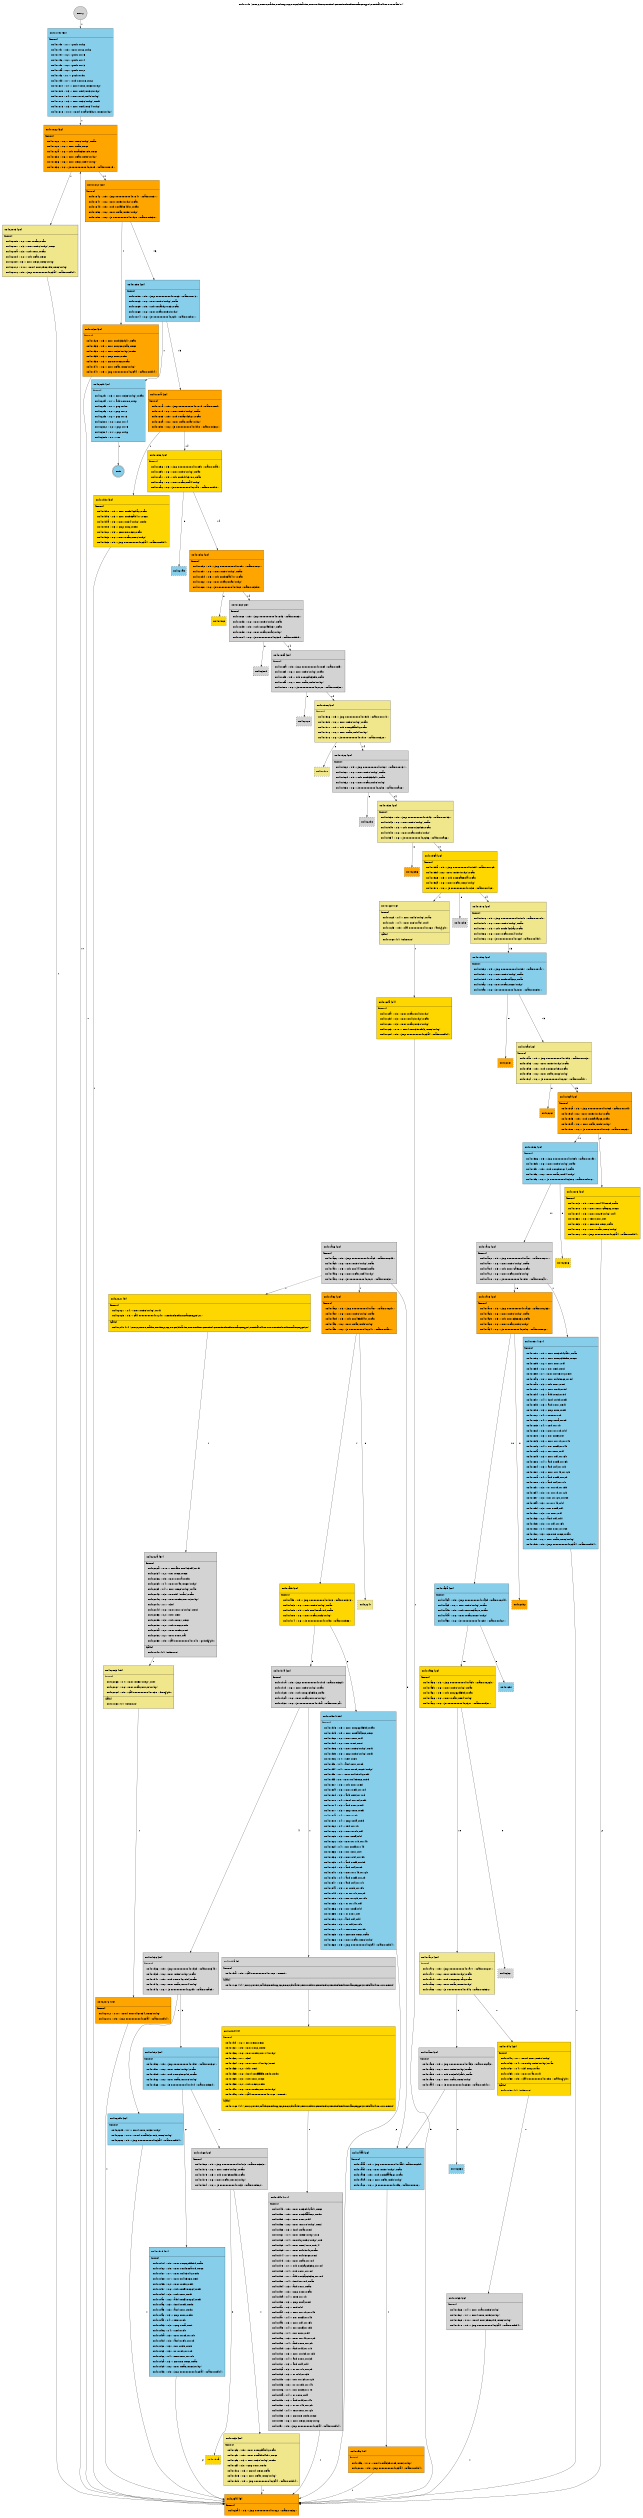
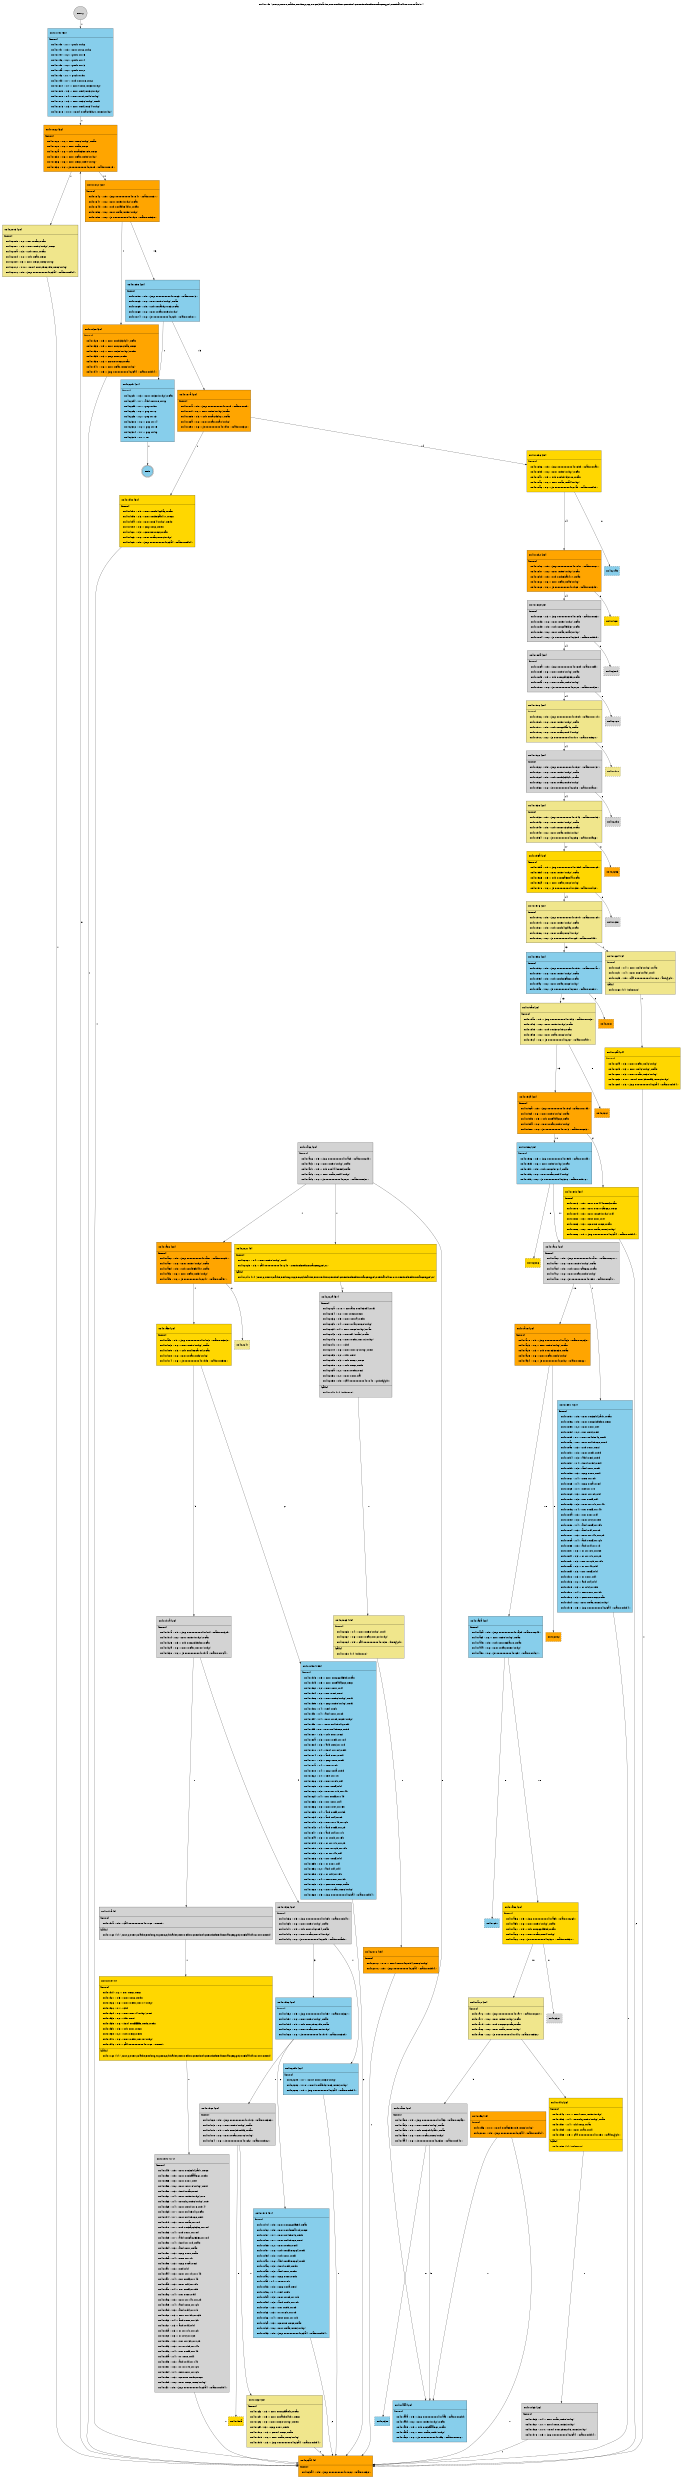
edge "0x40195a [28]" -> "0x401ccd [13]": now "0x401976 [28]" -> "0x401ccd [13]"
edge "0x4023a4 [5]" -> "0x401822 [32]": label " 17" -> " 8"
edge "0x401aaa [28]" -> "0x401ff6 [15]": reversed
